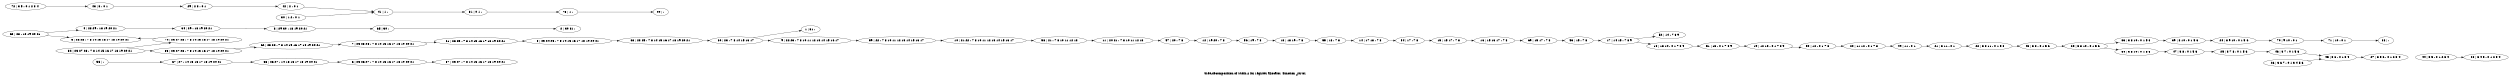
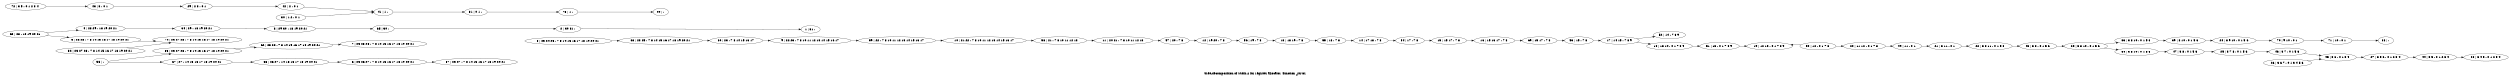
edge "60 | 23 : 7 8 14 15 16 17" -> "1 | 31 :": now "2 | 30 31 :" -> "1 | 31 :"
edge "74 | 23 27 28 : 7 8 14 15 16 17 18 19 20 21" -> "5 | 23 28 : 7 8 14 15 16 17 18 19 20 21": reversed
node "61 | 23 25 : 7 8 14 15 16 17 18 19 20 21": removed
edge "19 | 12 13 : 0 1 7 8 9" -> "50 | 12 : 0 1 7 8": reversed
edge "32 | 23 27 28 : 7 8 14 15 16 17 18 19 20 21" -> "35 | 23 27 28 : 7 8 14 15 16 17 18 19 20 21": now "36 | :" -> "35 | 23 27 28 : 7 8 14 15 16 17 18 19 20 21"
edge "27 | 3 5 6 : 0 1 2 3 4" -> "44 | 3 5 : 0 1 2 3 4": added
